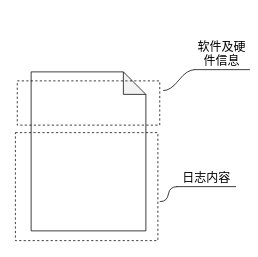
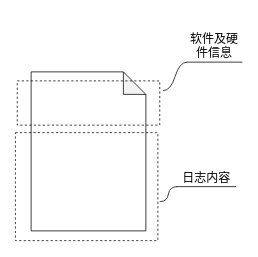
node "软件及硬件信息": moved (222, 46) -> (215, 39)
